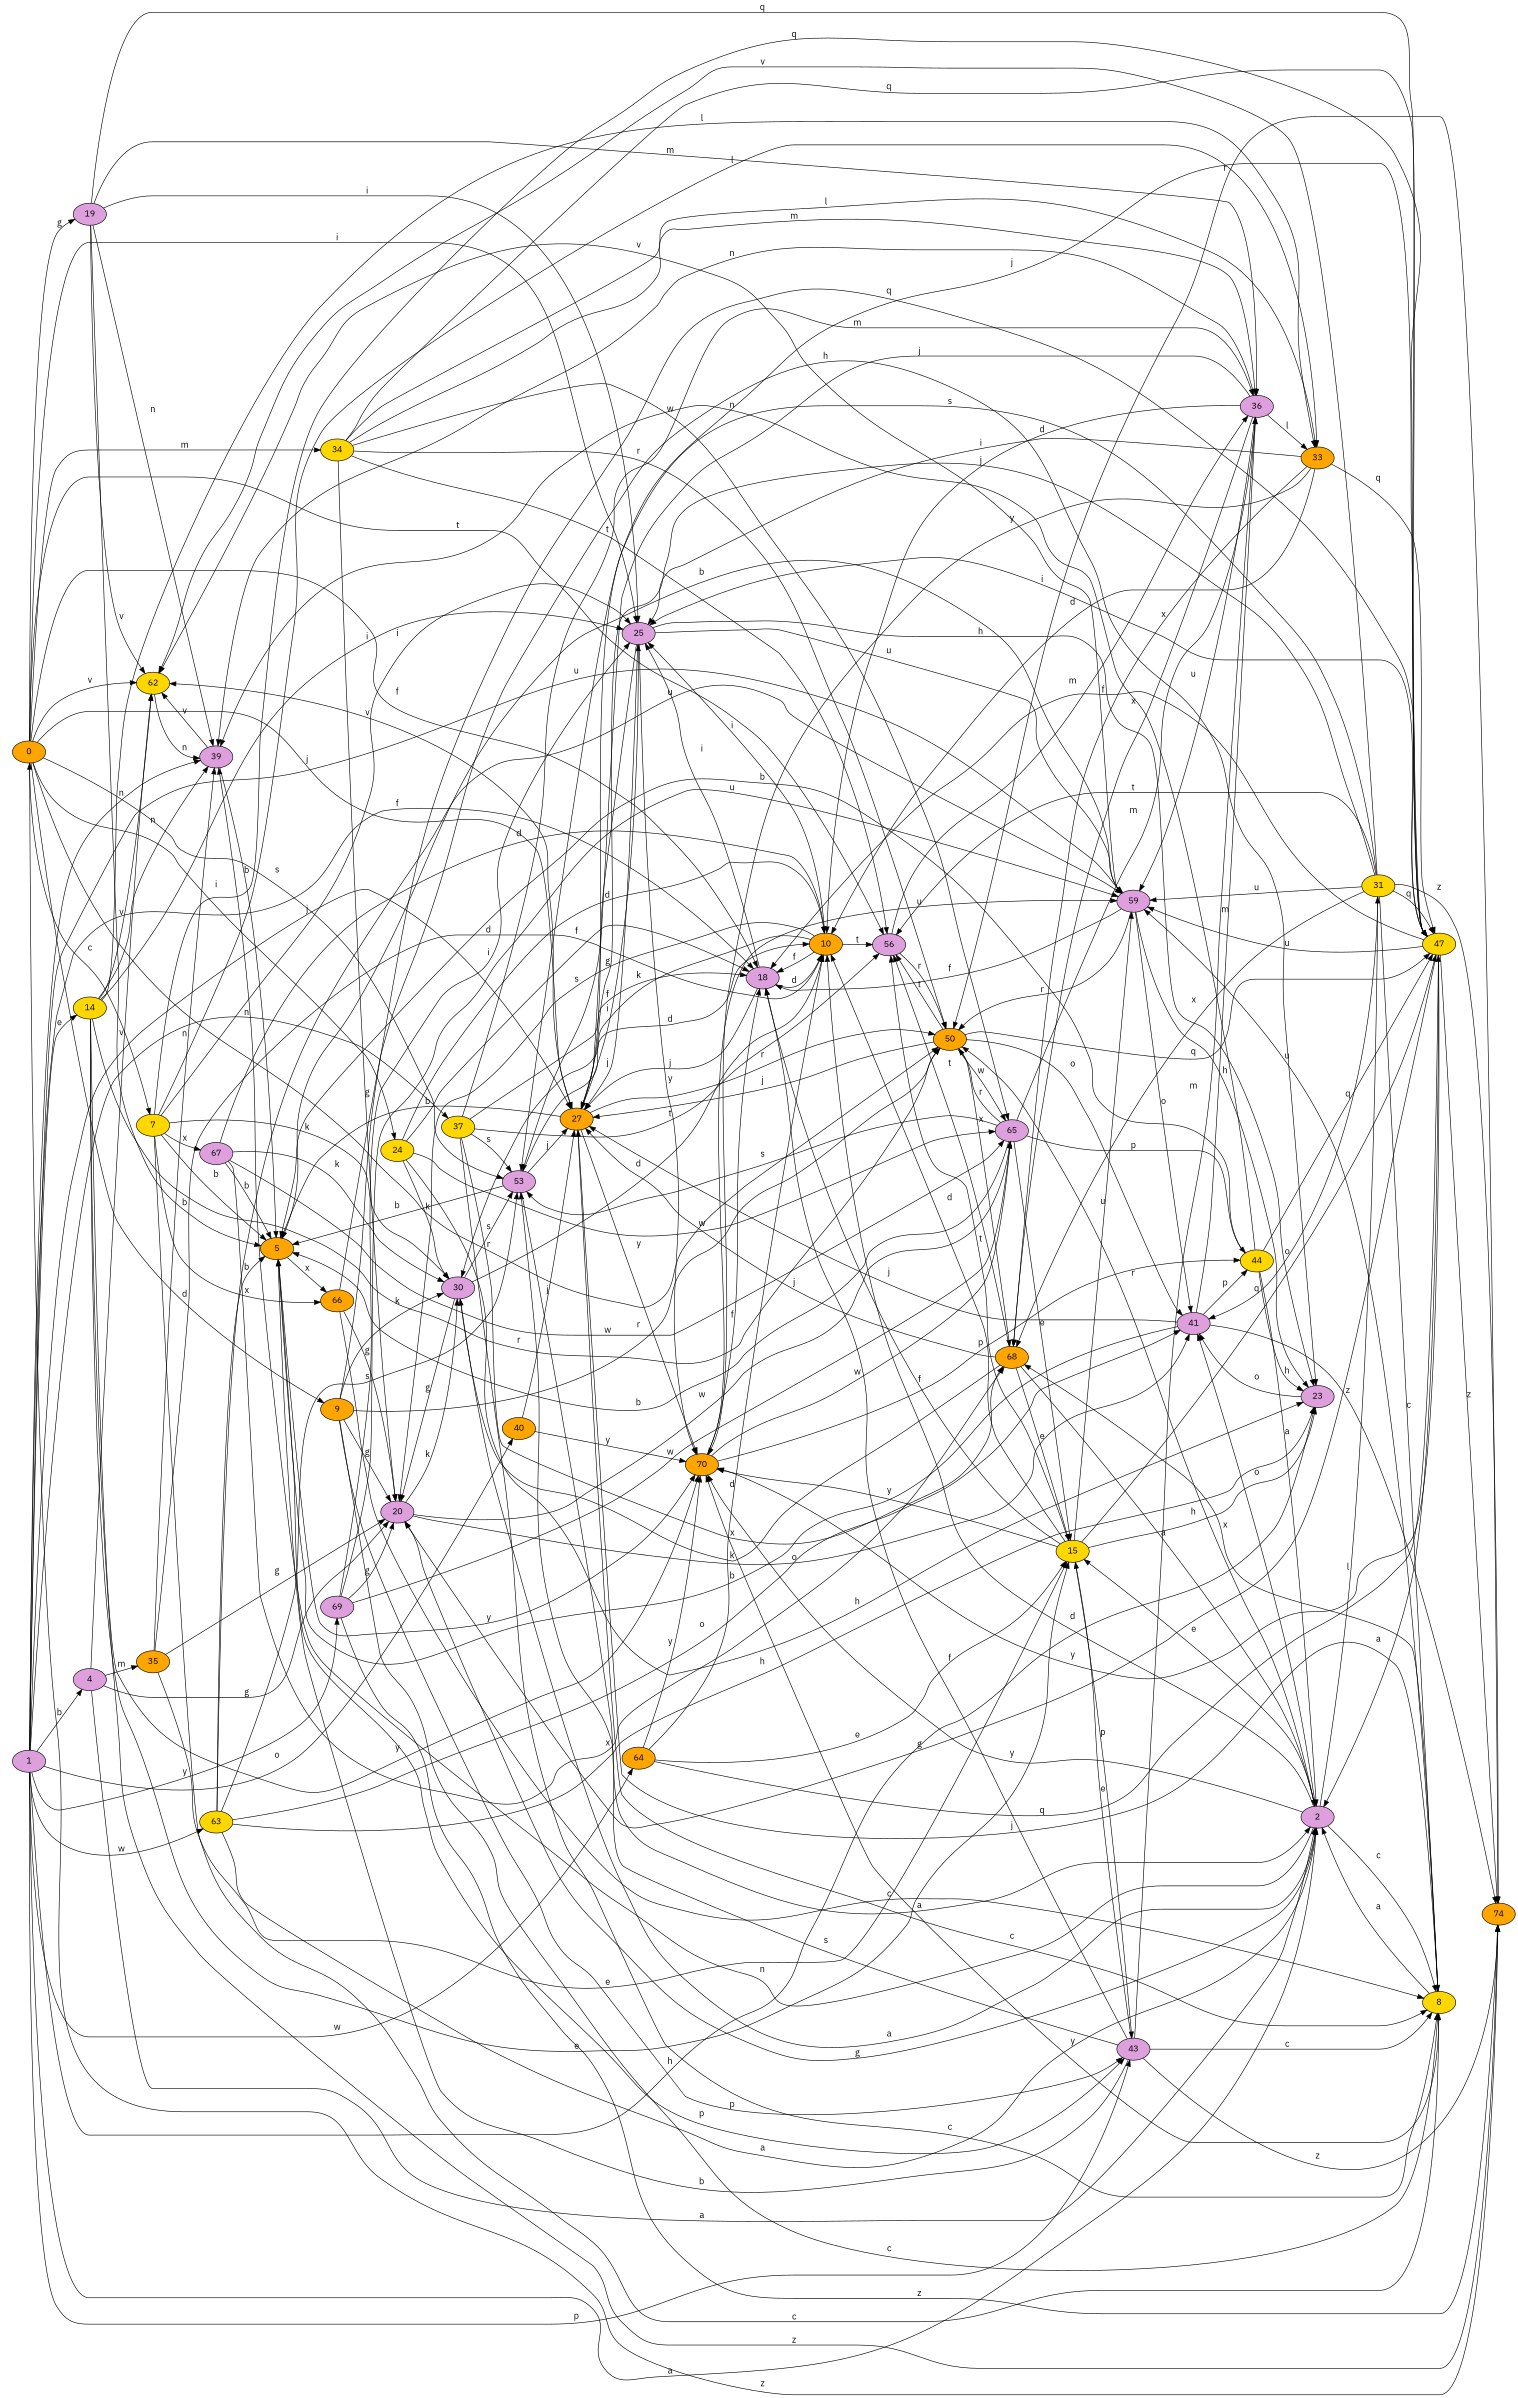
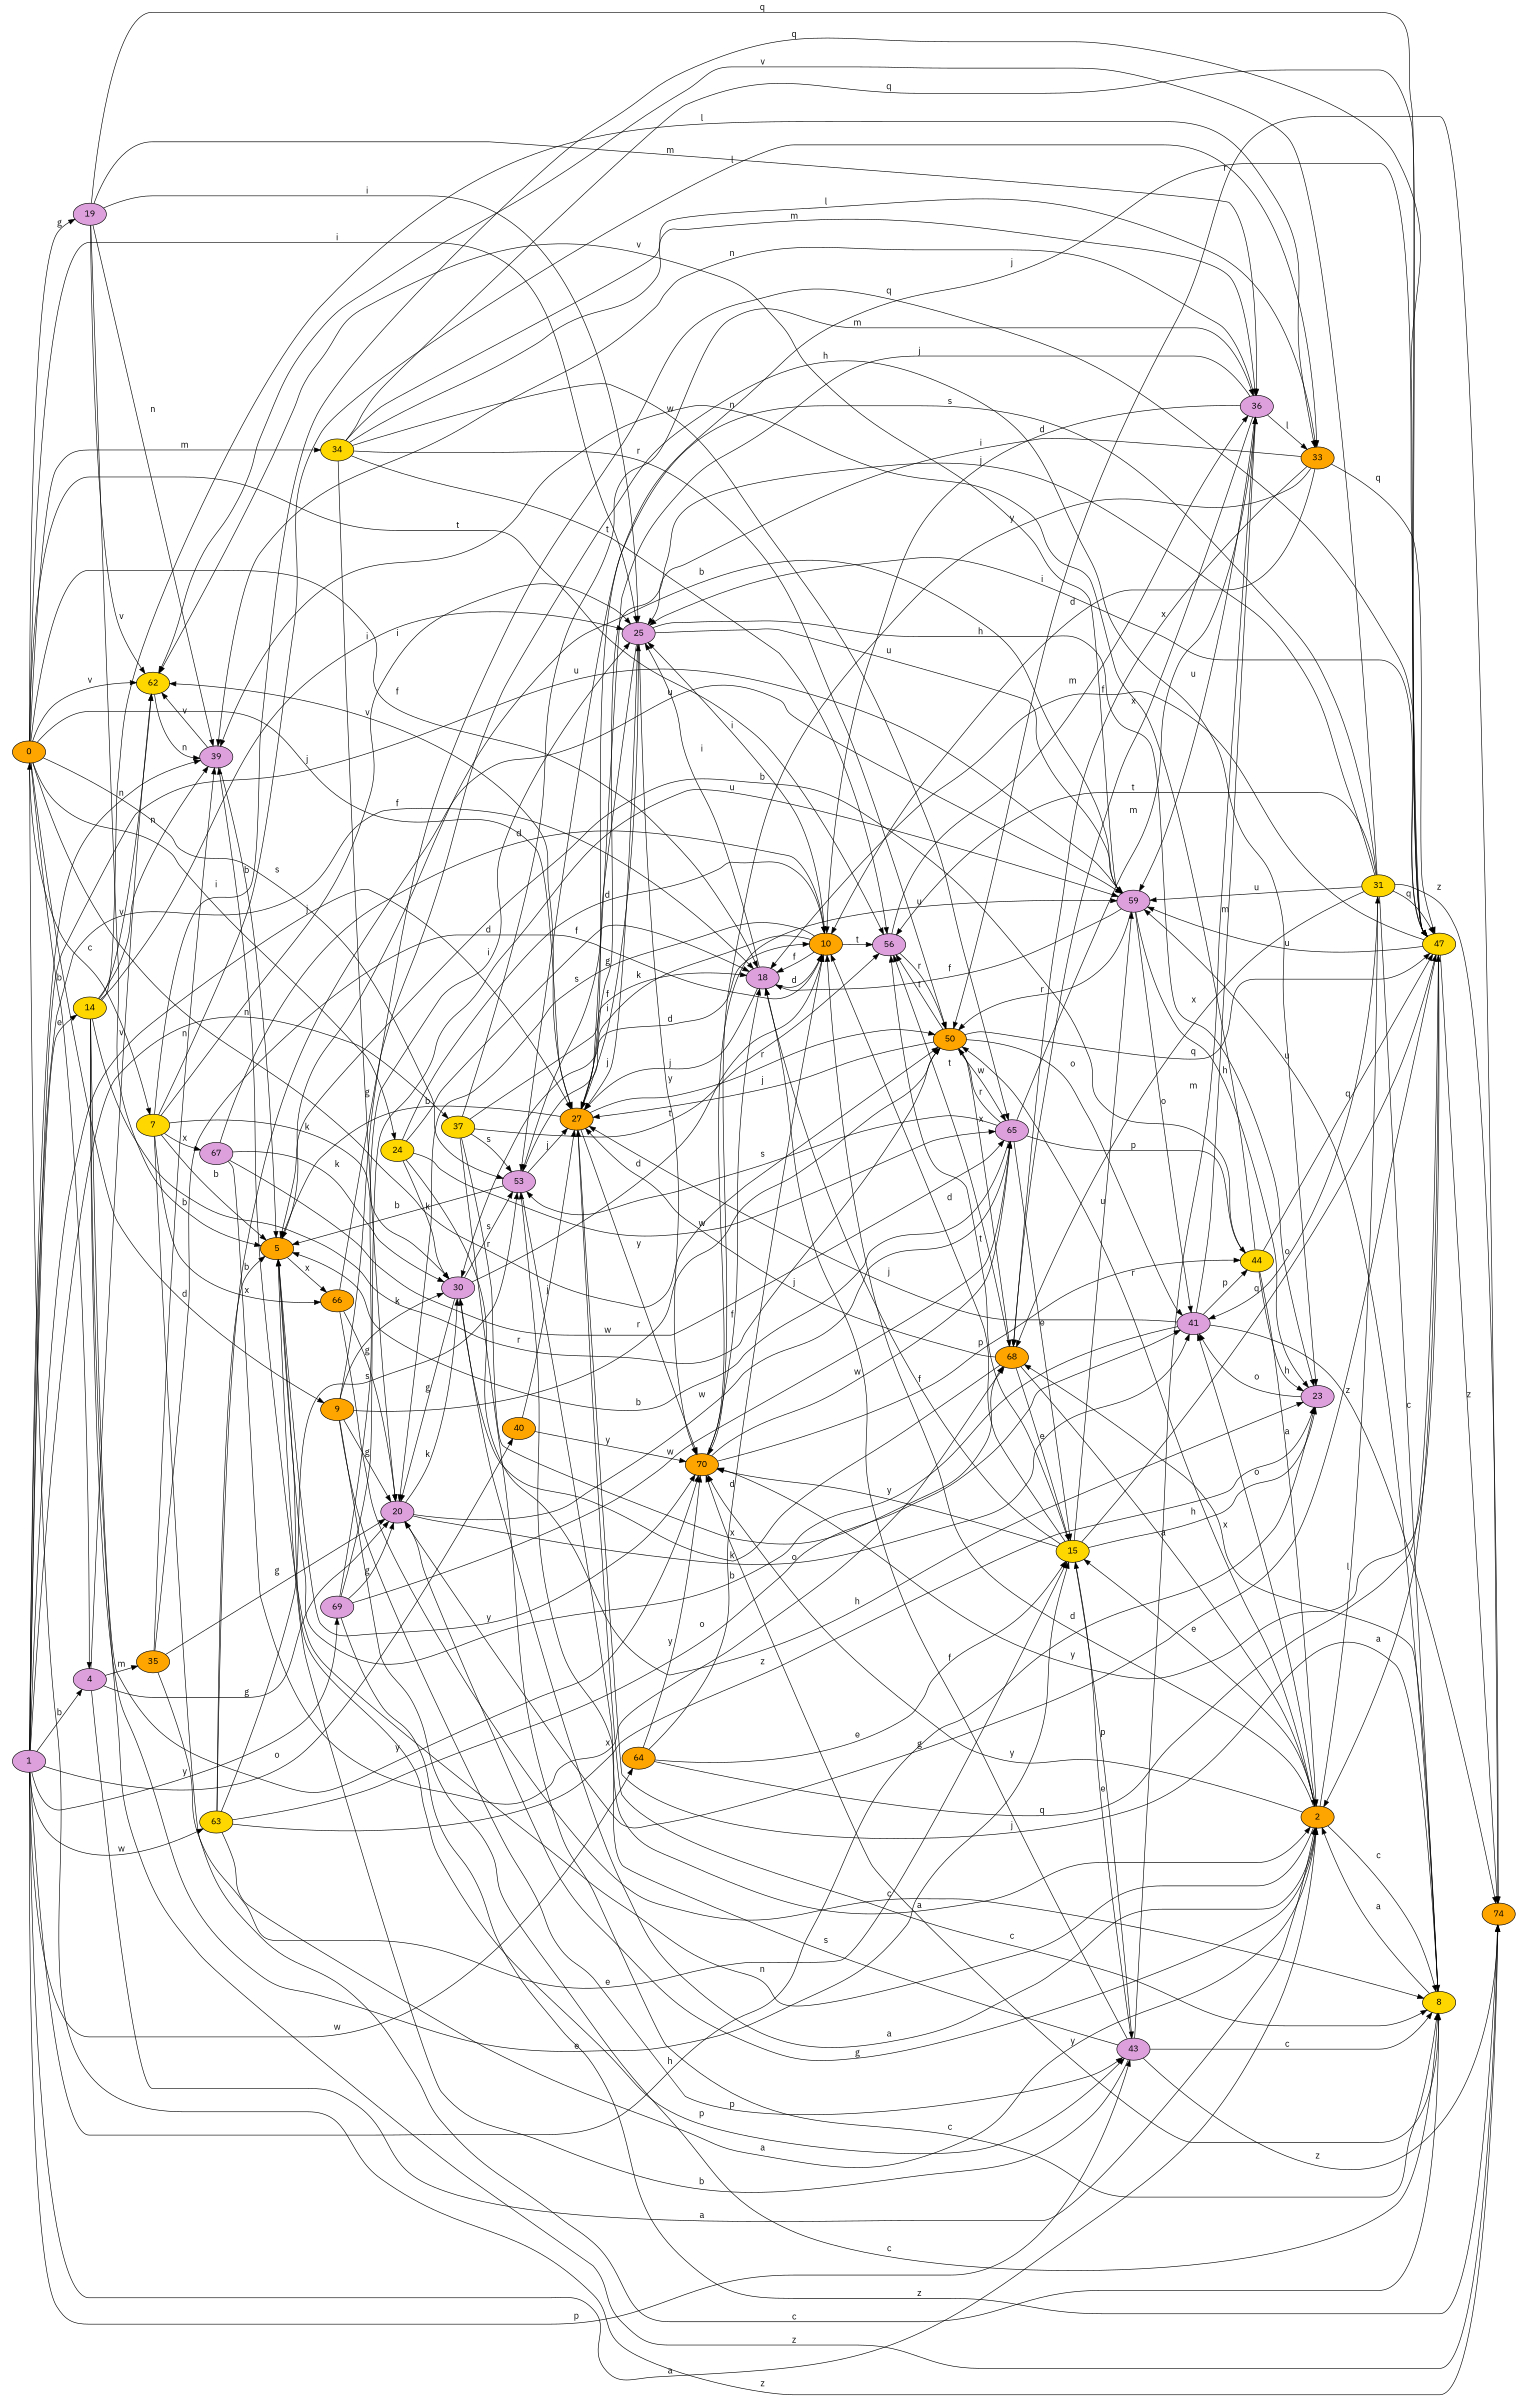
edge "67" -> "5": removed, label "b"
edge "0" -> "4": added, label "b"
edge "63" -> "23": label "h" -> "z"
node "2": fillcolor plum -> orange
